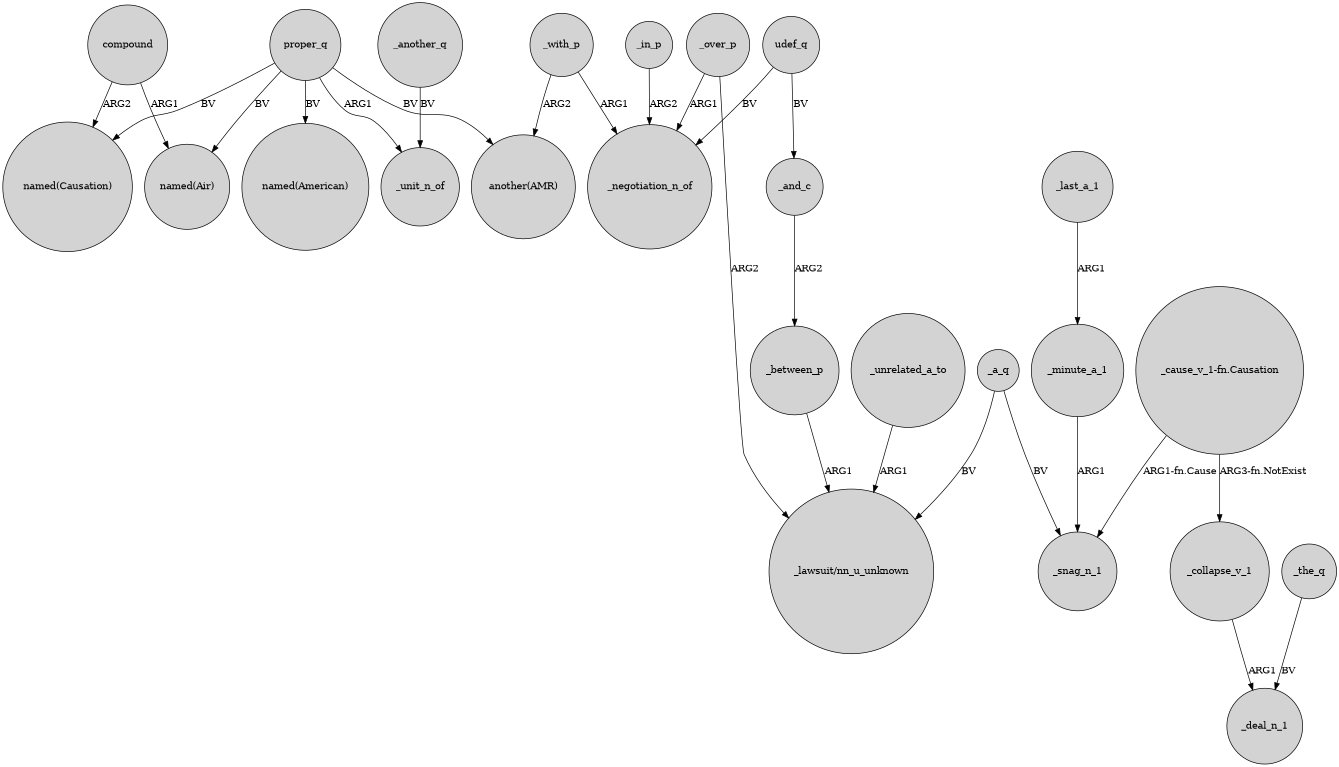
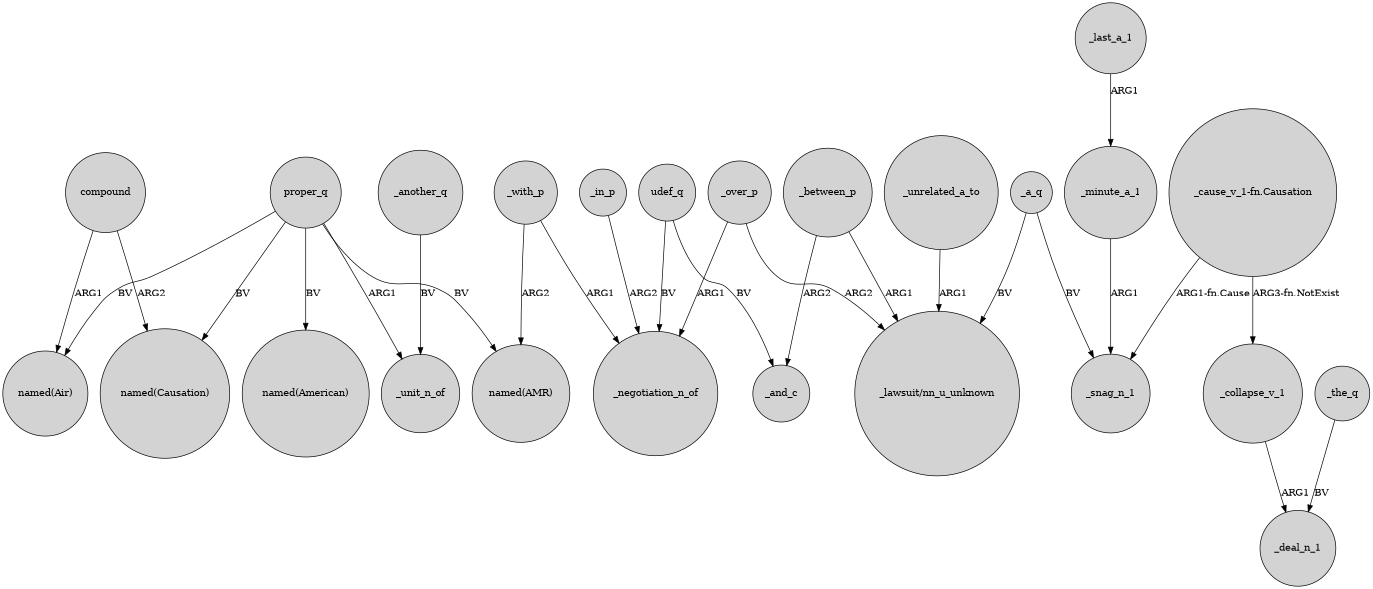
node "another(AMR)": label "another(AMR)" -> "named(AMR)"
edge "_and_c" -> "_between_p": reversed
